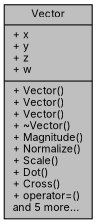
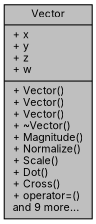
node "Vector": text "and 5 more..." -> "and 9 more..."
